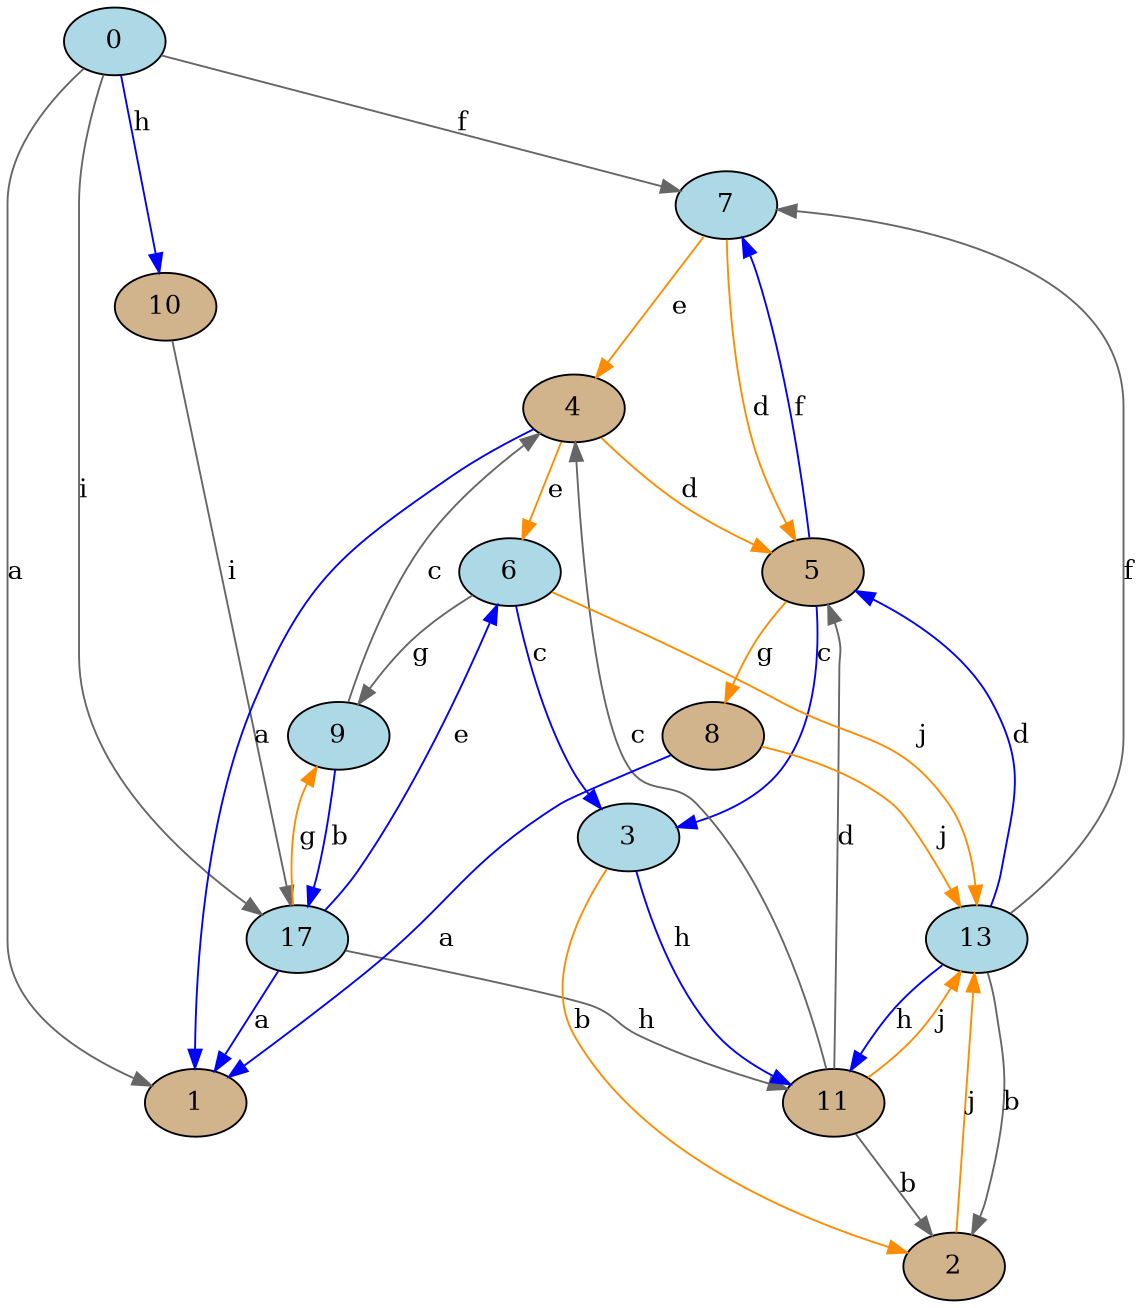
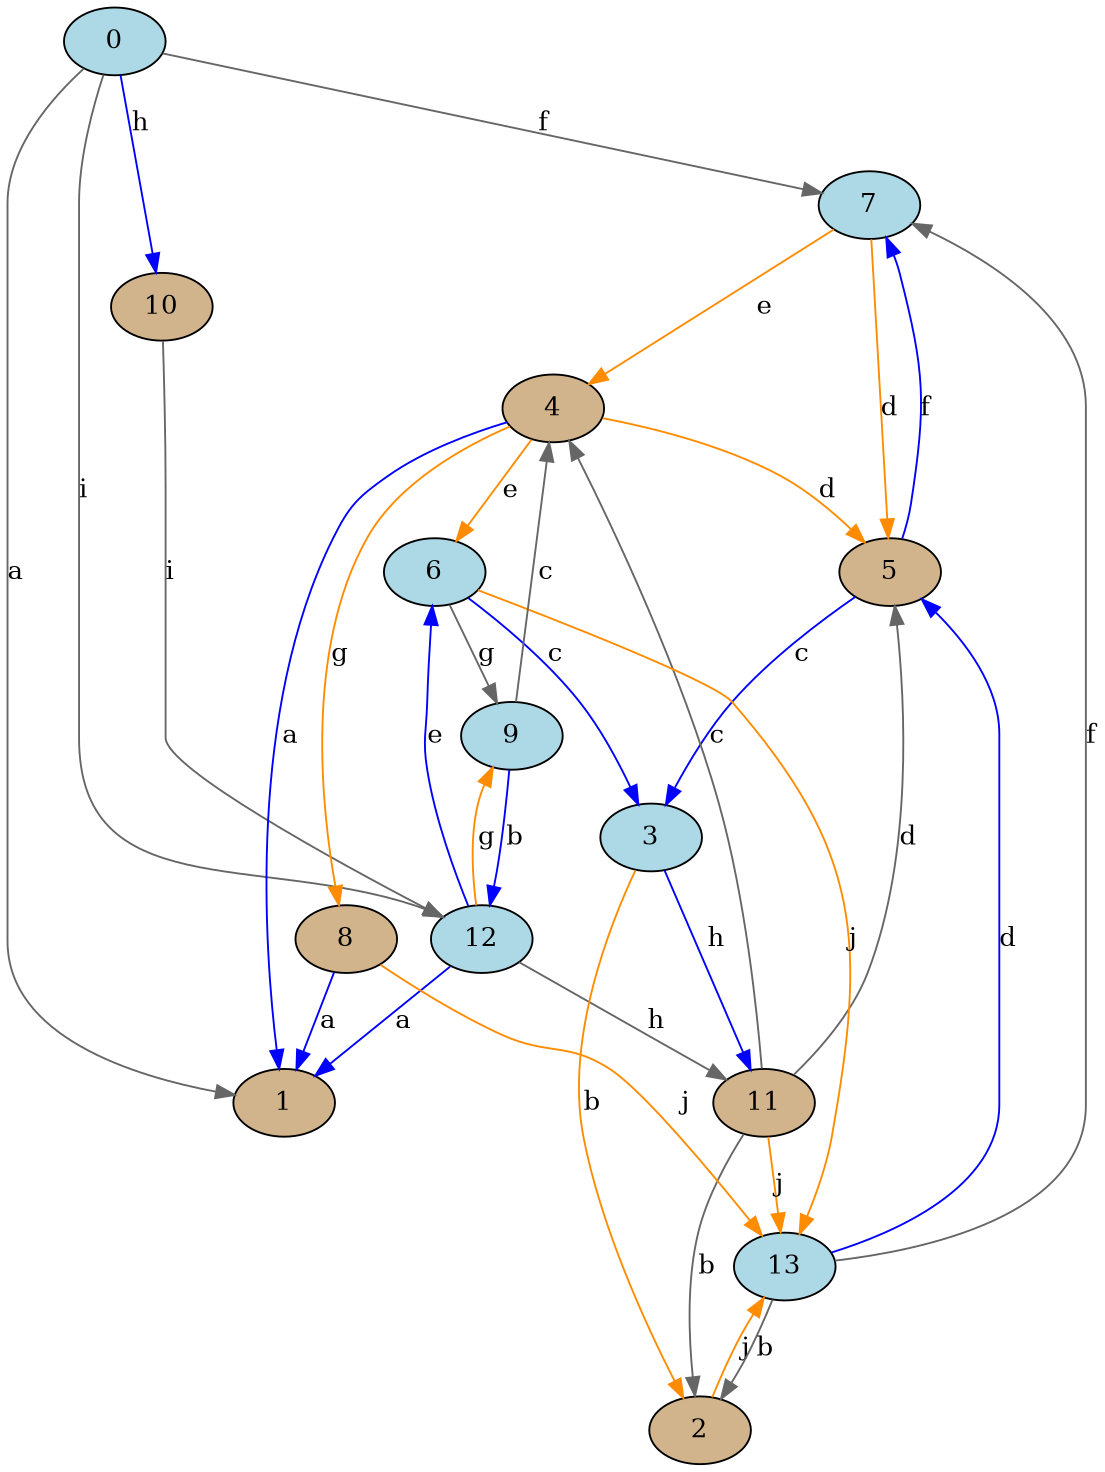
edge "5" -> "8": now "4" -> "8"
node "17": label "17" -> "12"
edge "13" -> "11": removed, label "h"
